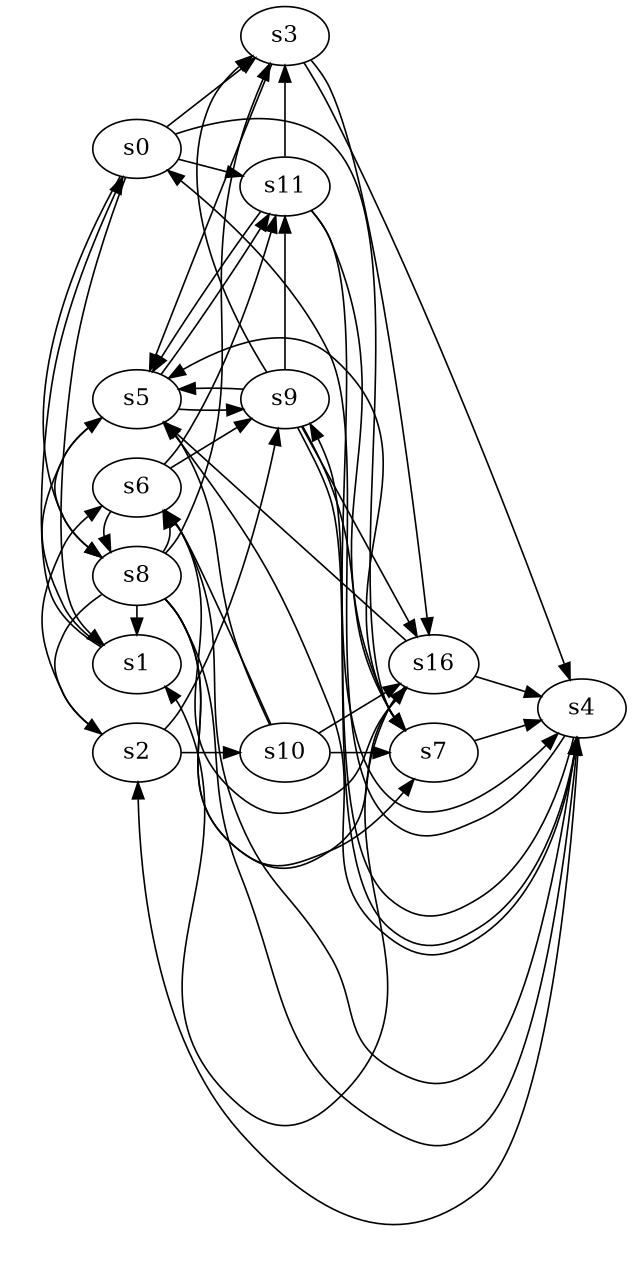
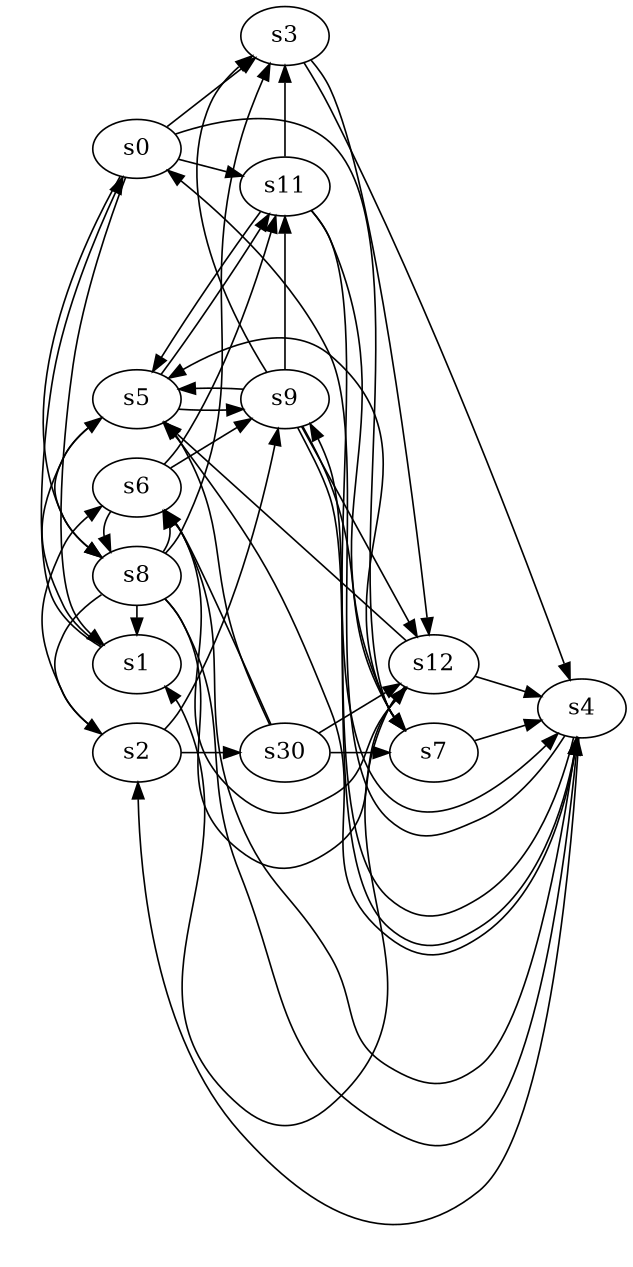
edge "s3" -> "s5": removed
node "s16": label "s16" -> "s12"
node "s10": label "s10" -> "s30"
edge "s8" -> "s7": removed
